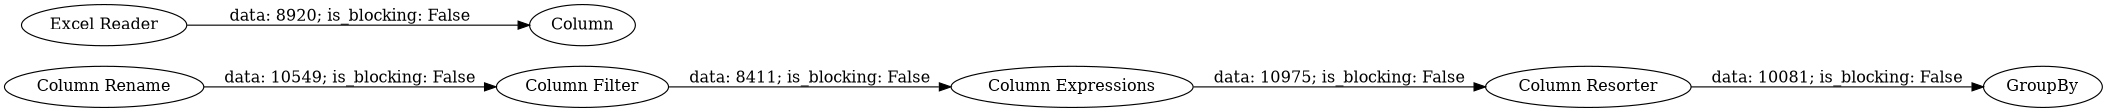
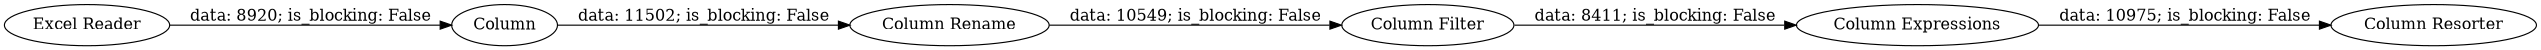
edge "Column" -> "Column Rename": added, label "data: 11502; is_blocking: False"
node "GroupBy": removed
